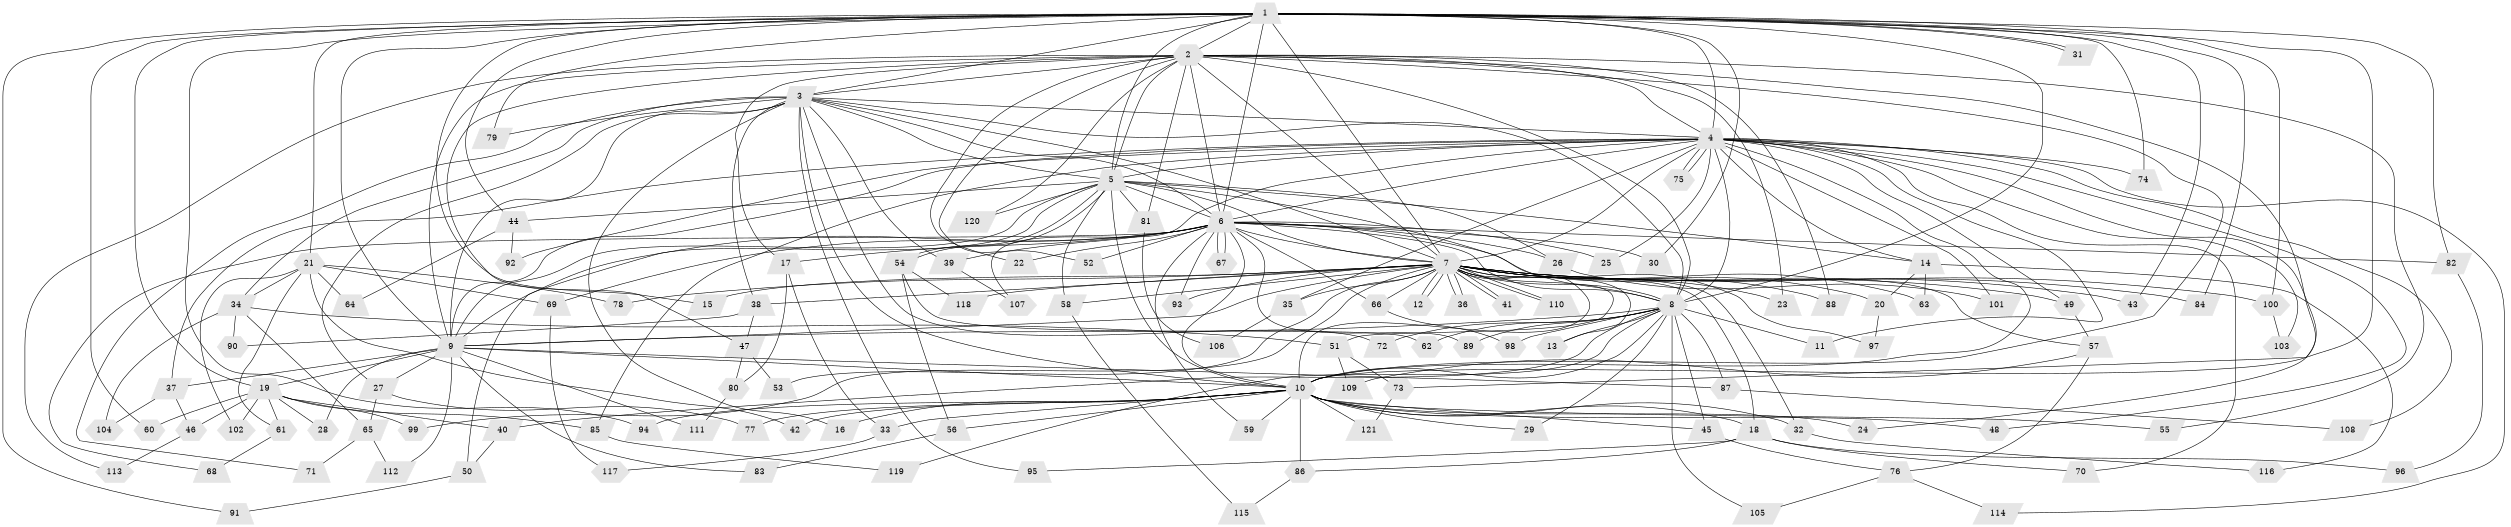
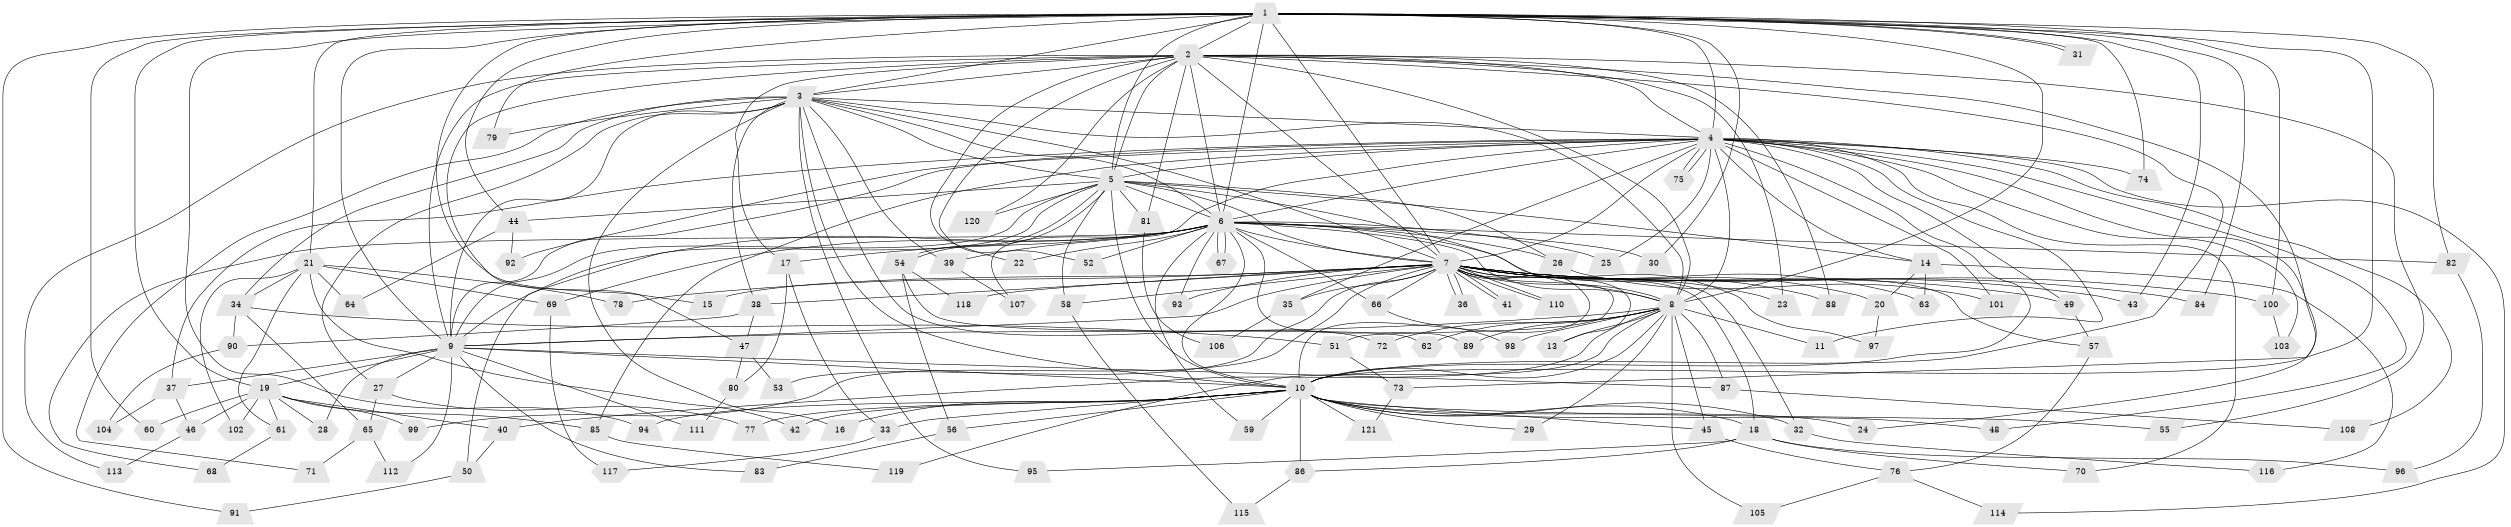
node "12": removed
edge "34" -- "104": now "90" -- "104"
node "109": removed
